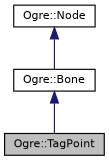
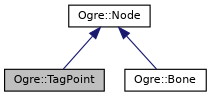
edge "Ogre::TagPoint" -> "Ogre::Bone": now "Ogre::TagPoint" -> "Ogre::Node"
